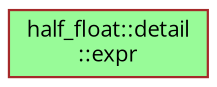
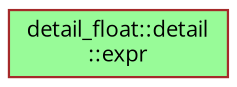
node "half_float::detail ::expr": label "half_float::detail ::expr" -> "detail_float::detail ::expr"
